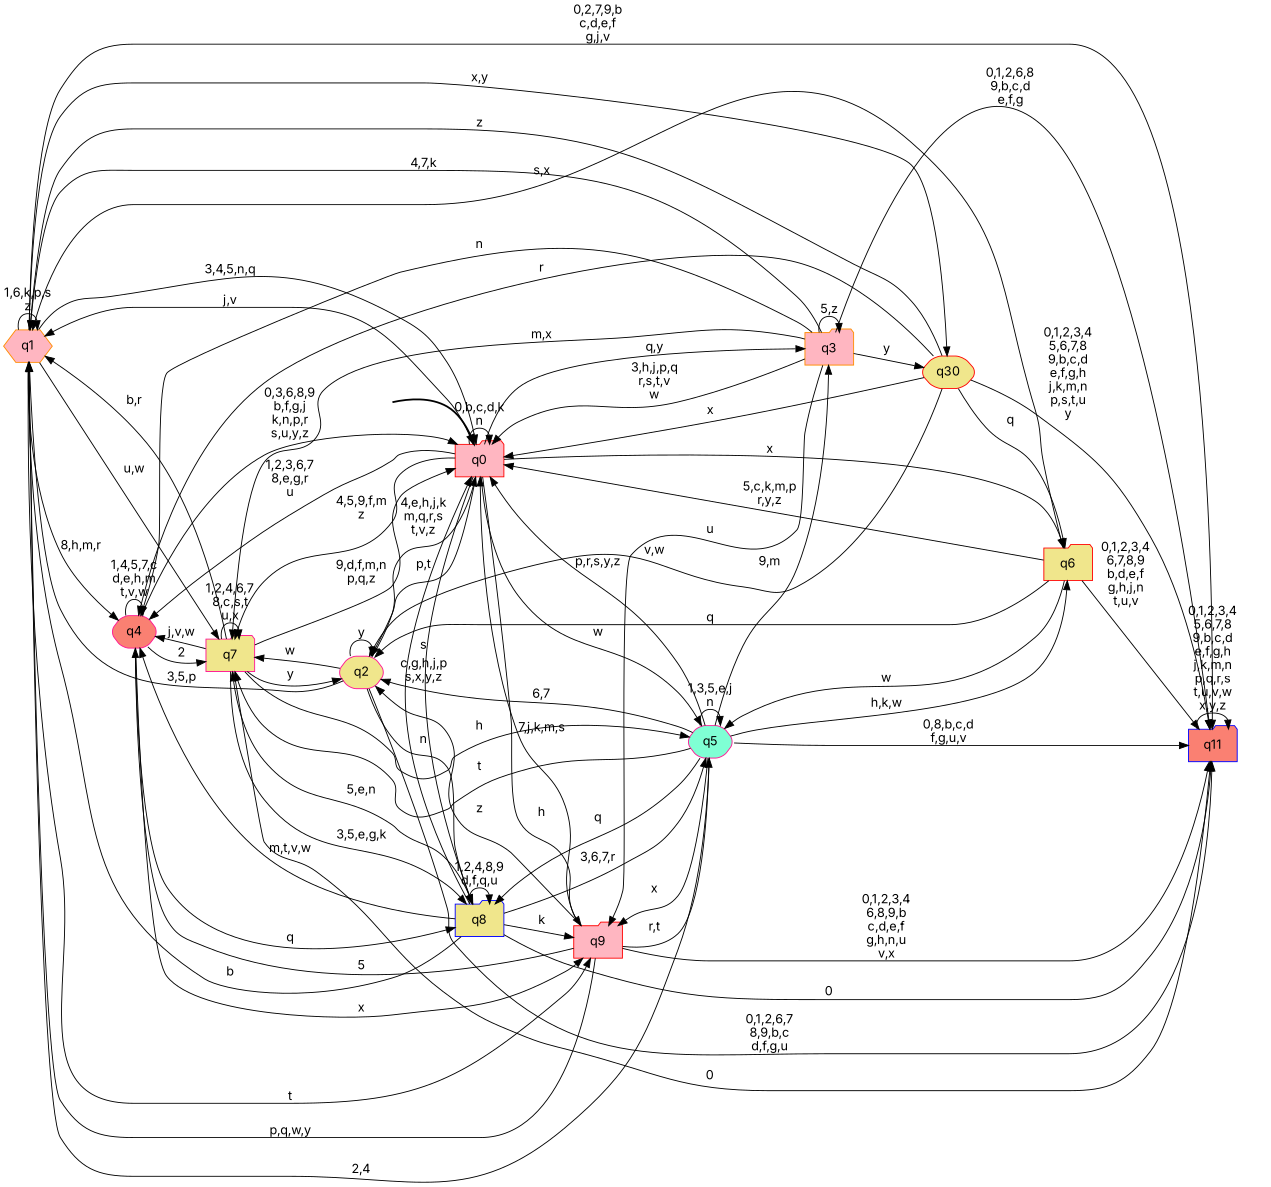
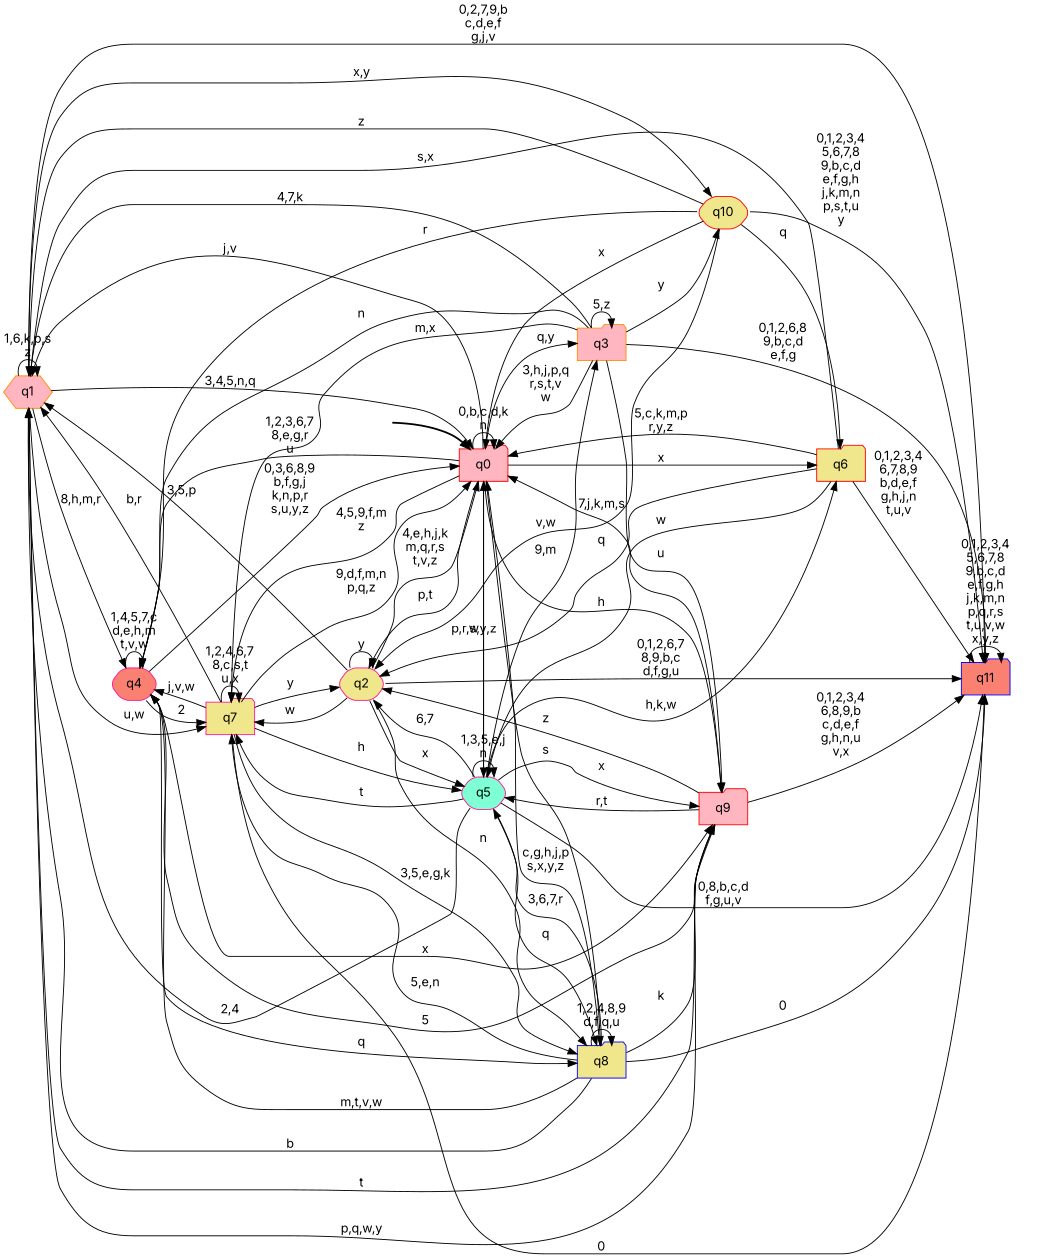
node "q30": label "q30" -> "q10"
edge "q2" -> "q5": added, label "x"
